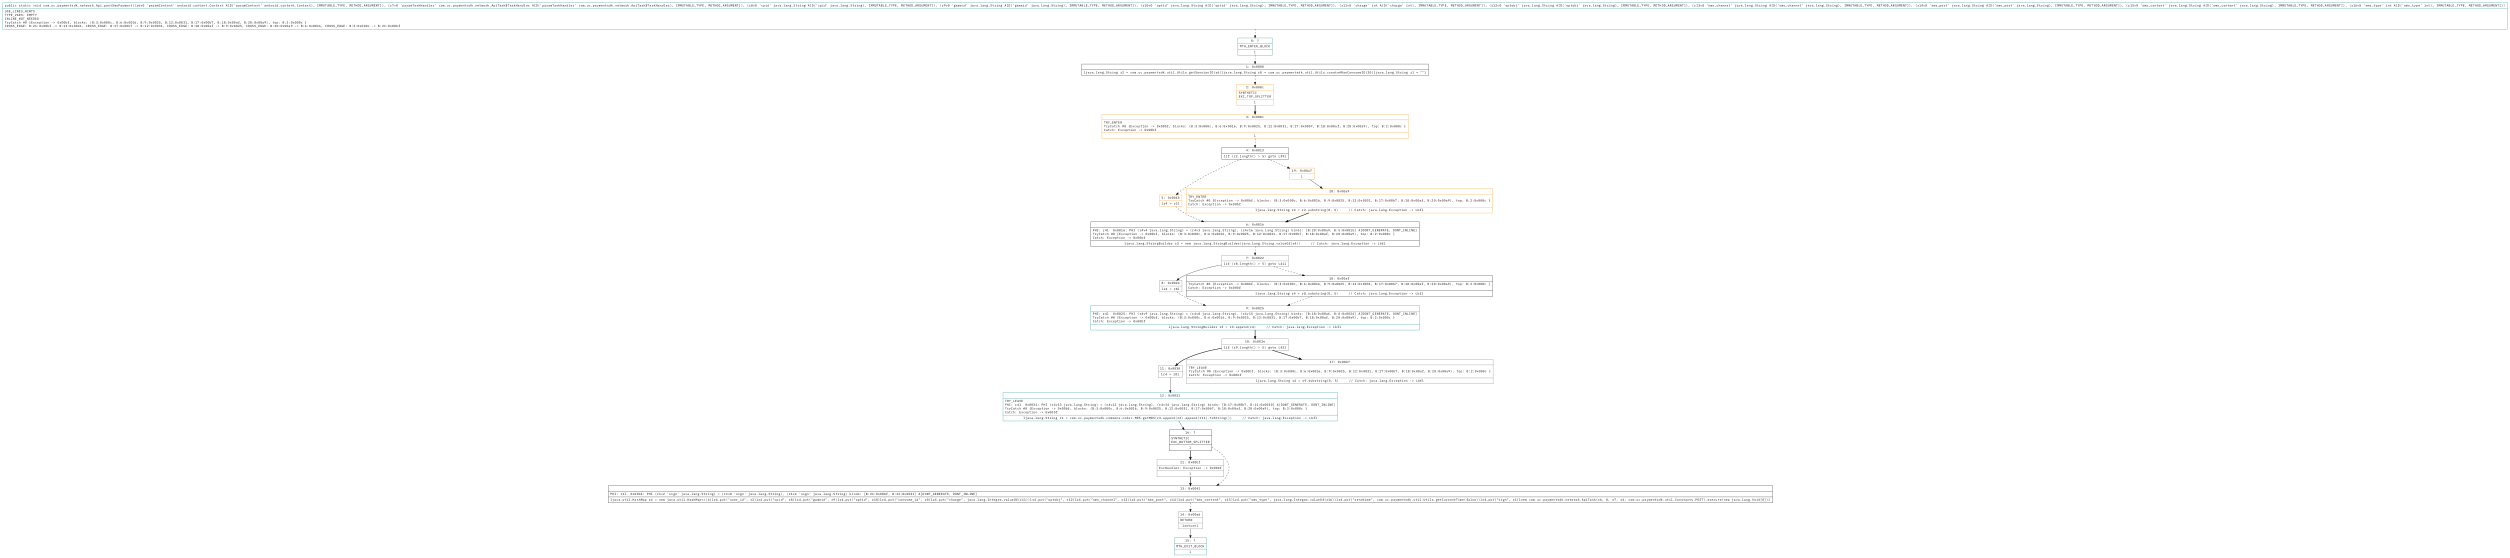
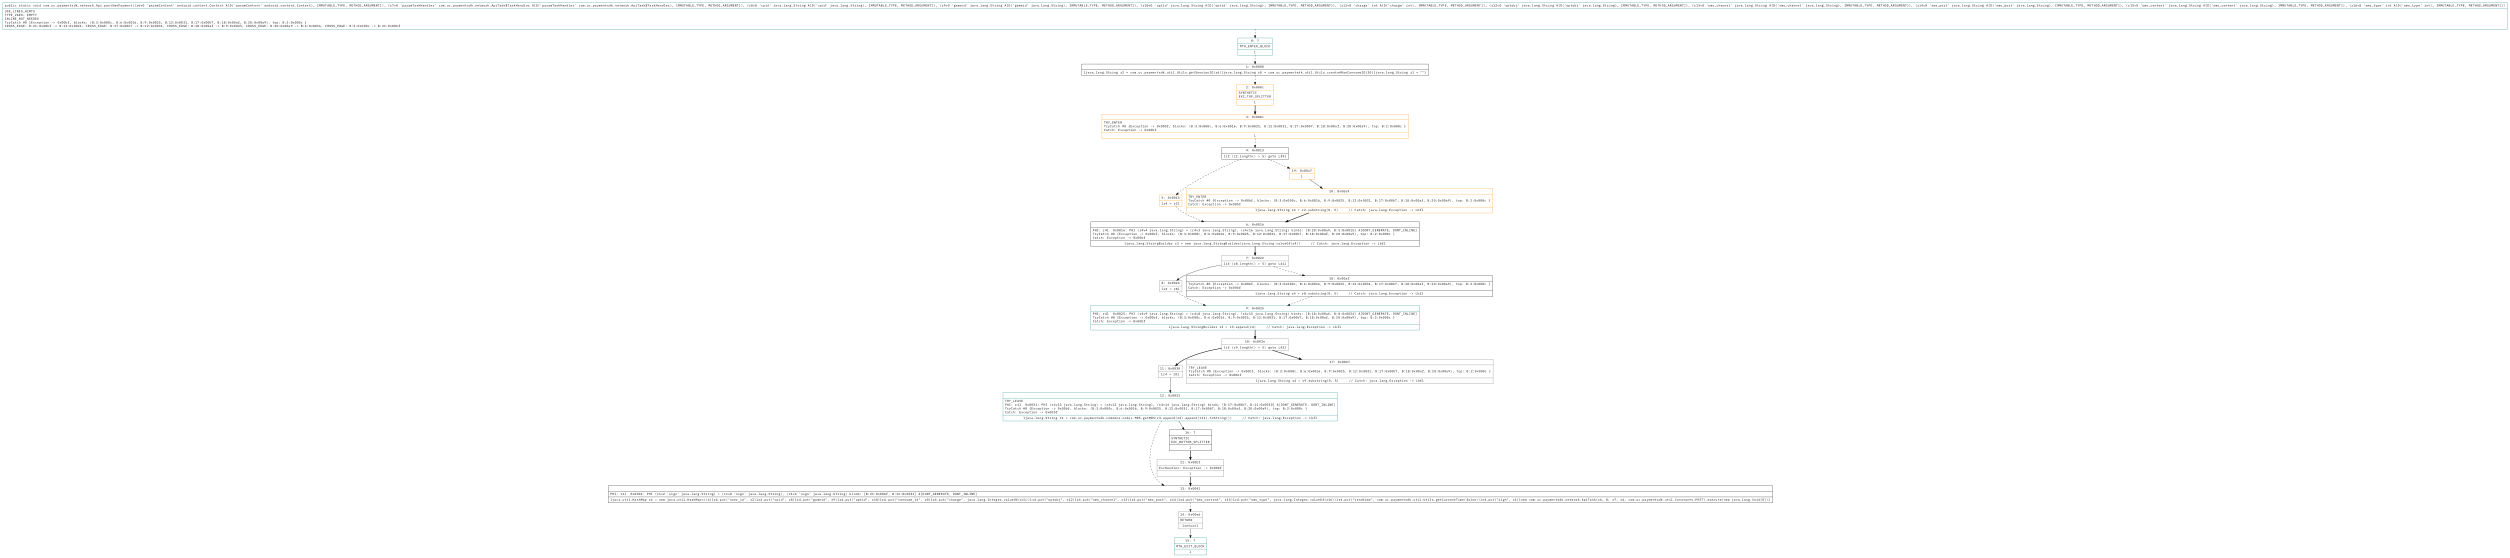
edge "6: 0x0016" -> "7: 0x0022": style dashed -> bold
edge "16: ?" -> "13: 0x0041": now "12: 0x0031" -> "13: 0x0041"
